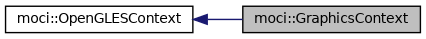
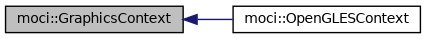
edge "moci::GraphicsContext" -> "moci::OpenGLESContext": reversed
